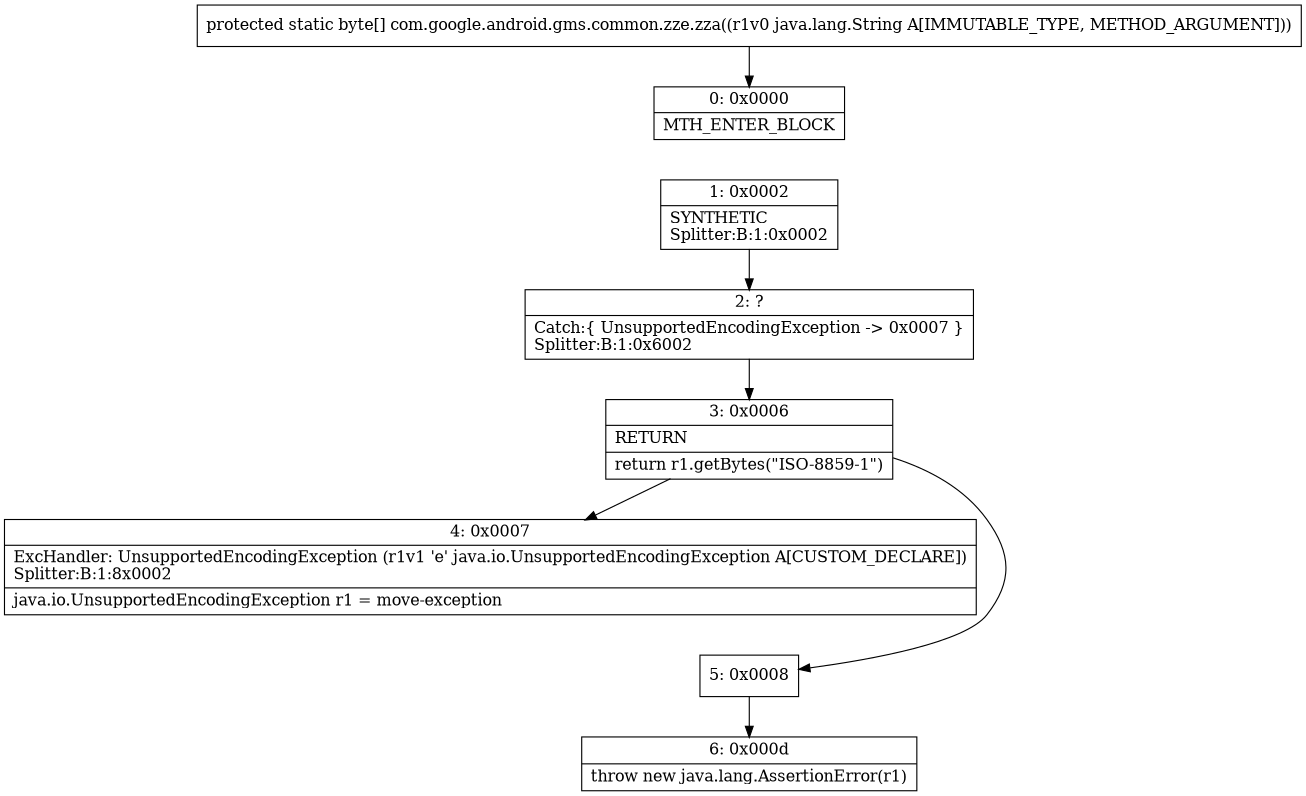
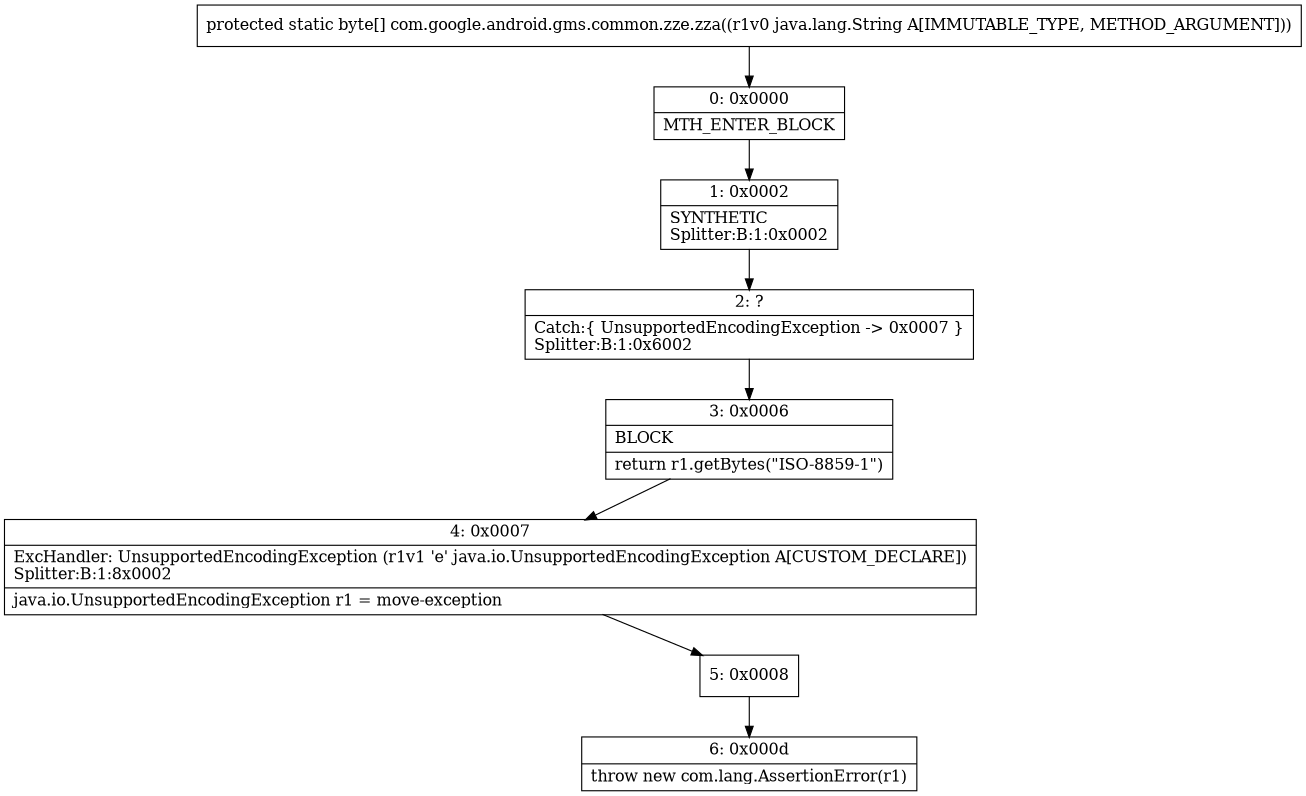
edge "0: 0x0000" -> "1: 0x0002": added
node "3: 0x0006": text "RETURN" -> "BLOCK"
edge "3: 0x0006" -> "5: 0x0008": now "4: 0x0007" -> "5: 0x0008"
node "6: 0x000d": text "throw new java.lang.AssertionError(r1)" -> "throw new com.lang.AssertionError(r1)"
